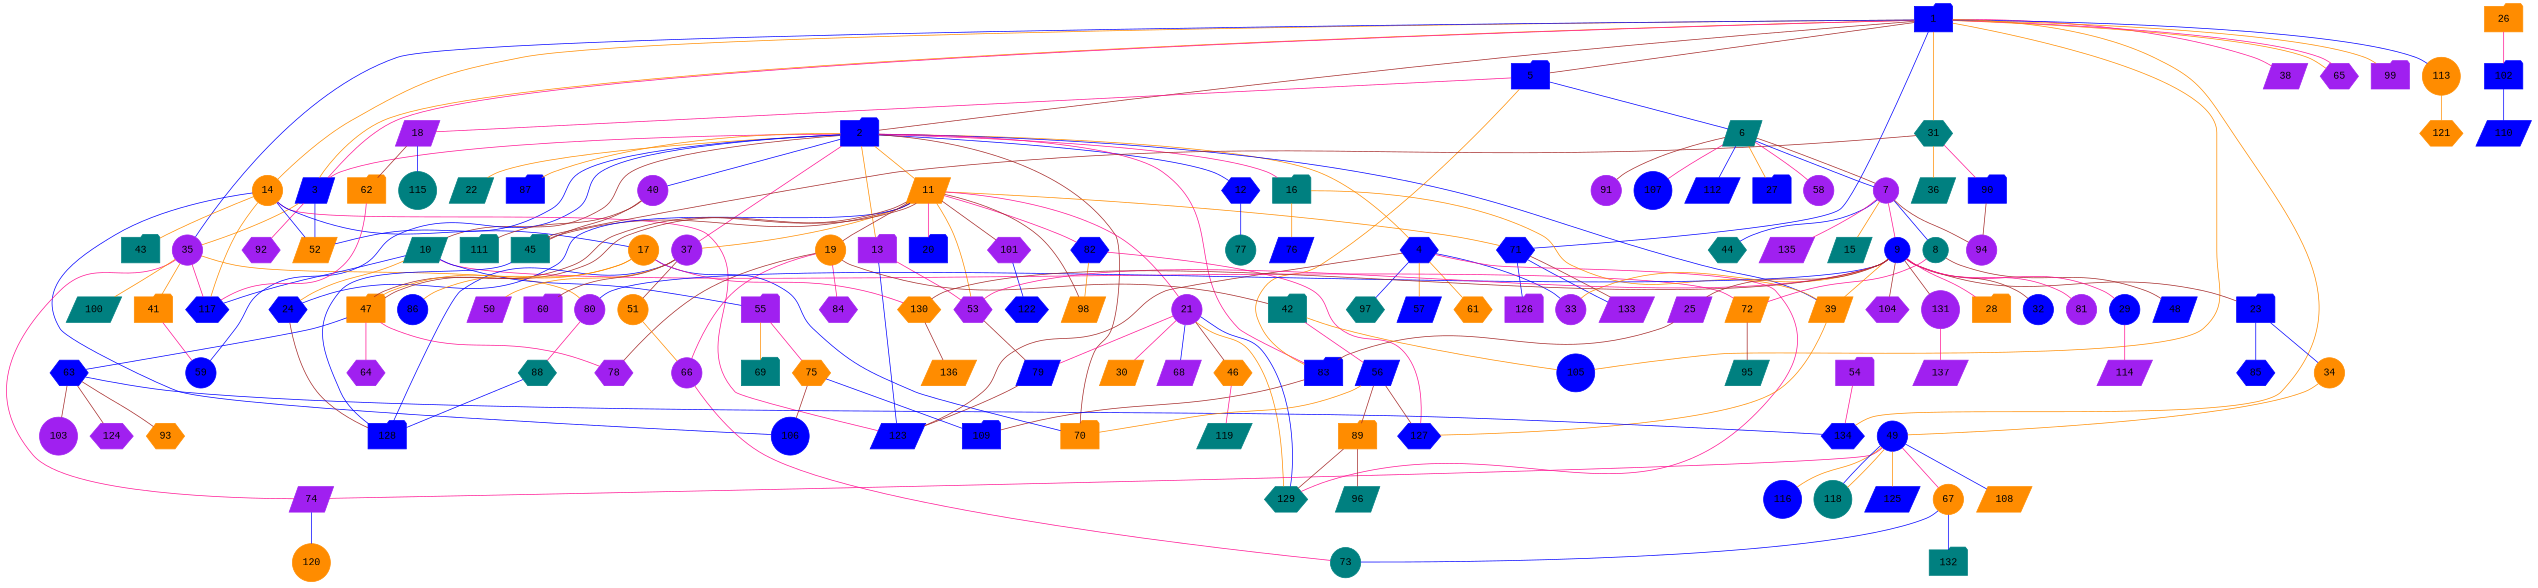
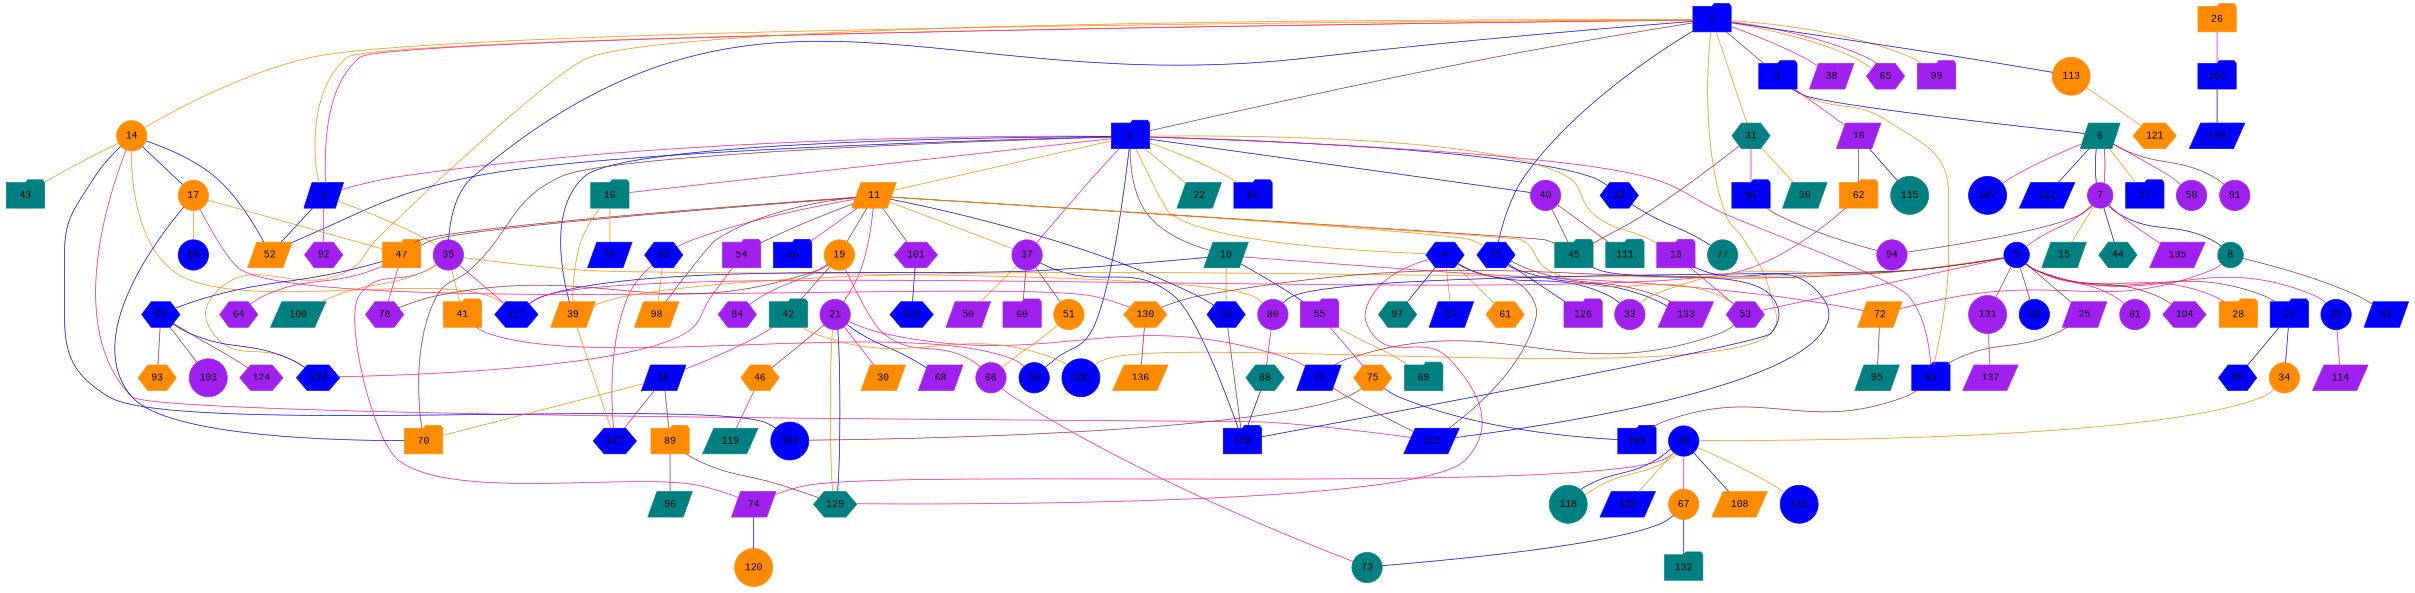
edge "11" -- "54": added
